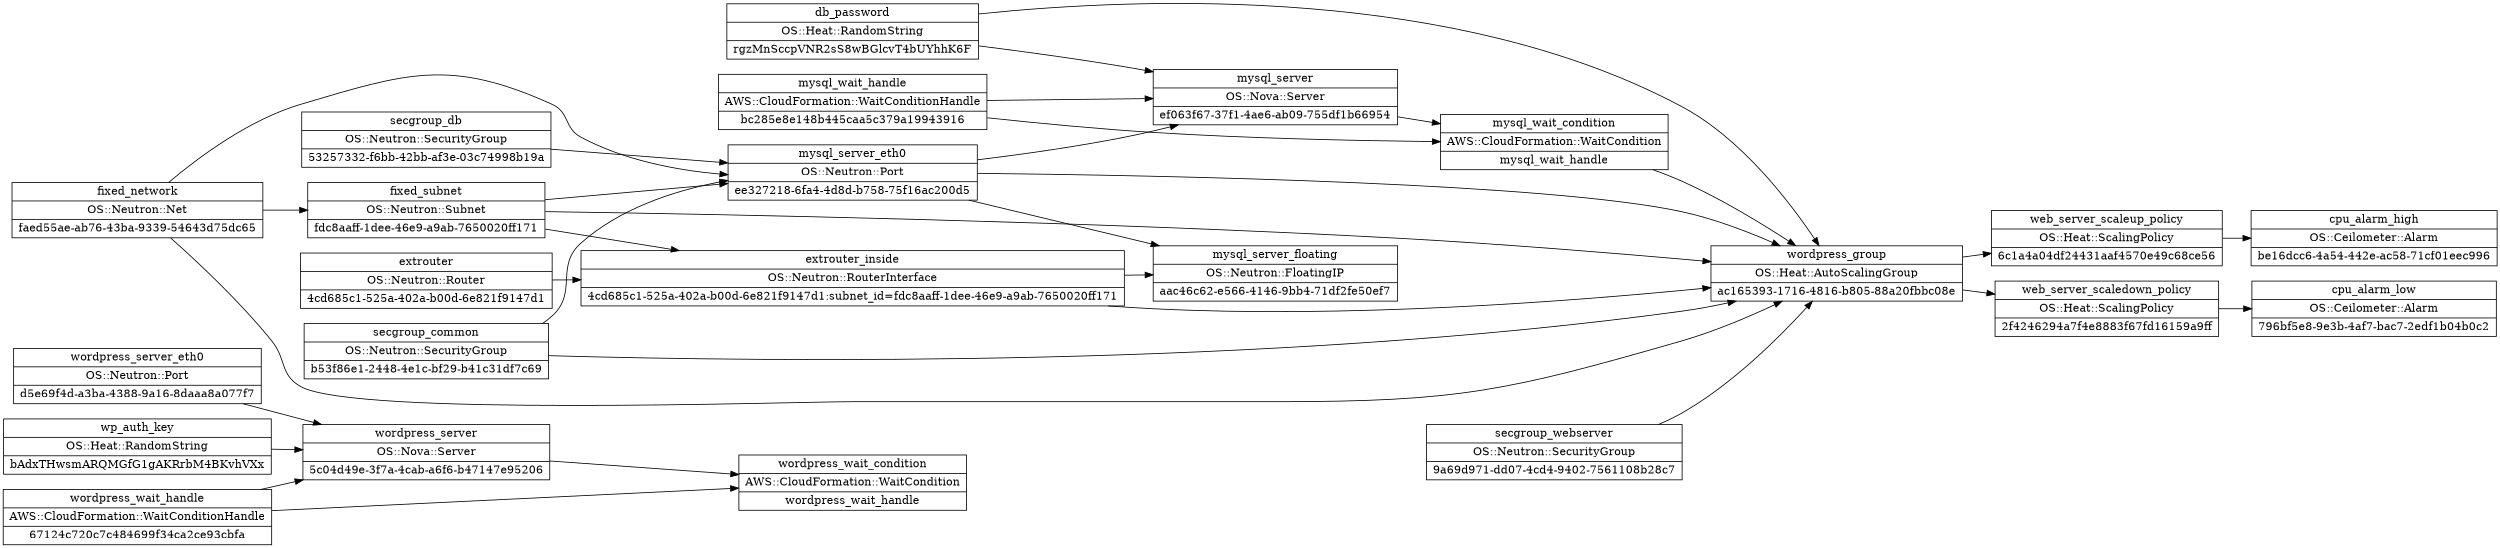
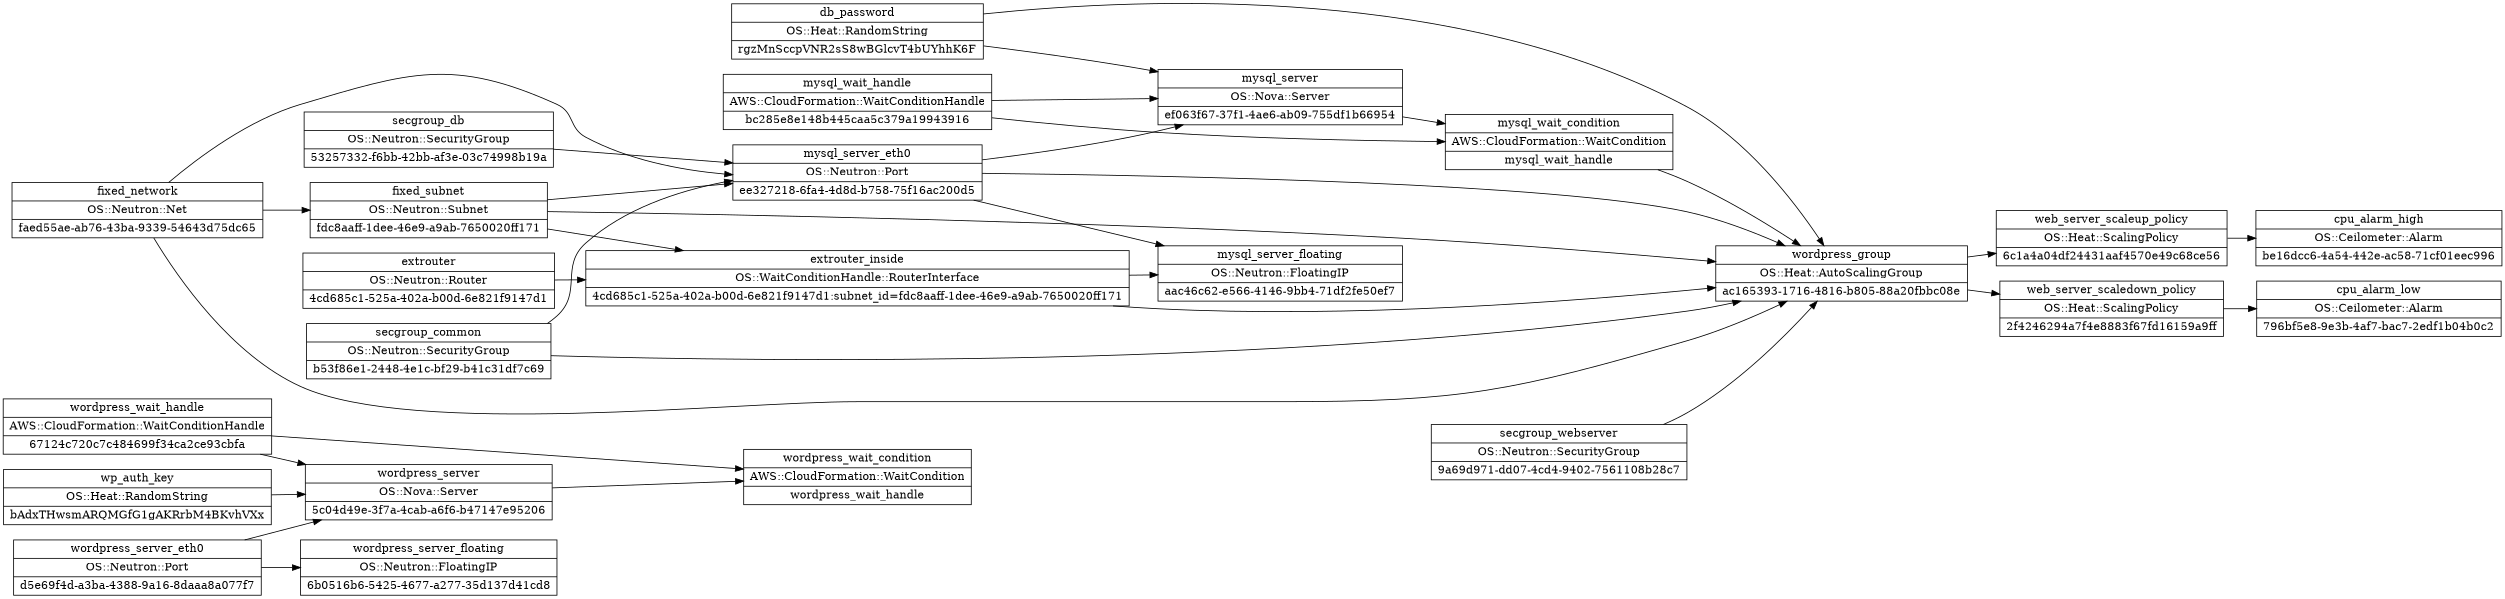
node "extrouter_inside": text "OS::Neutron::RouterInterface" -> "OS::WaitConditionHandle::RouterInterface"
node "wordpress_server_floating": added
